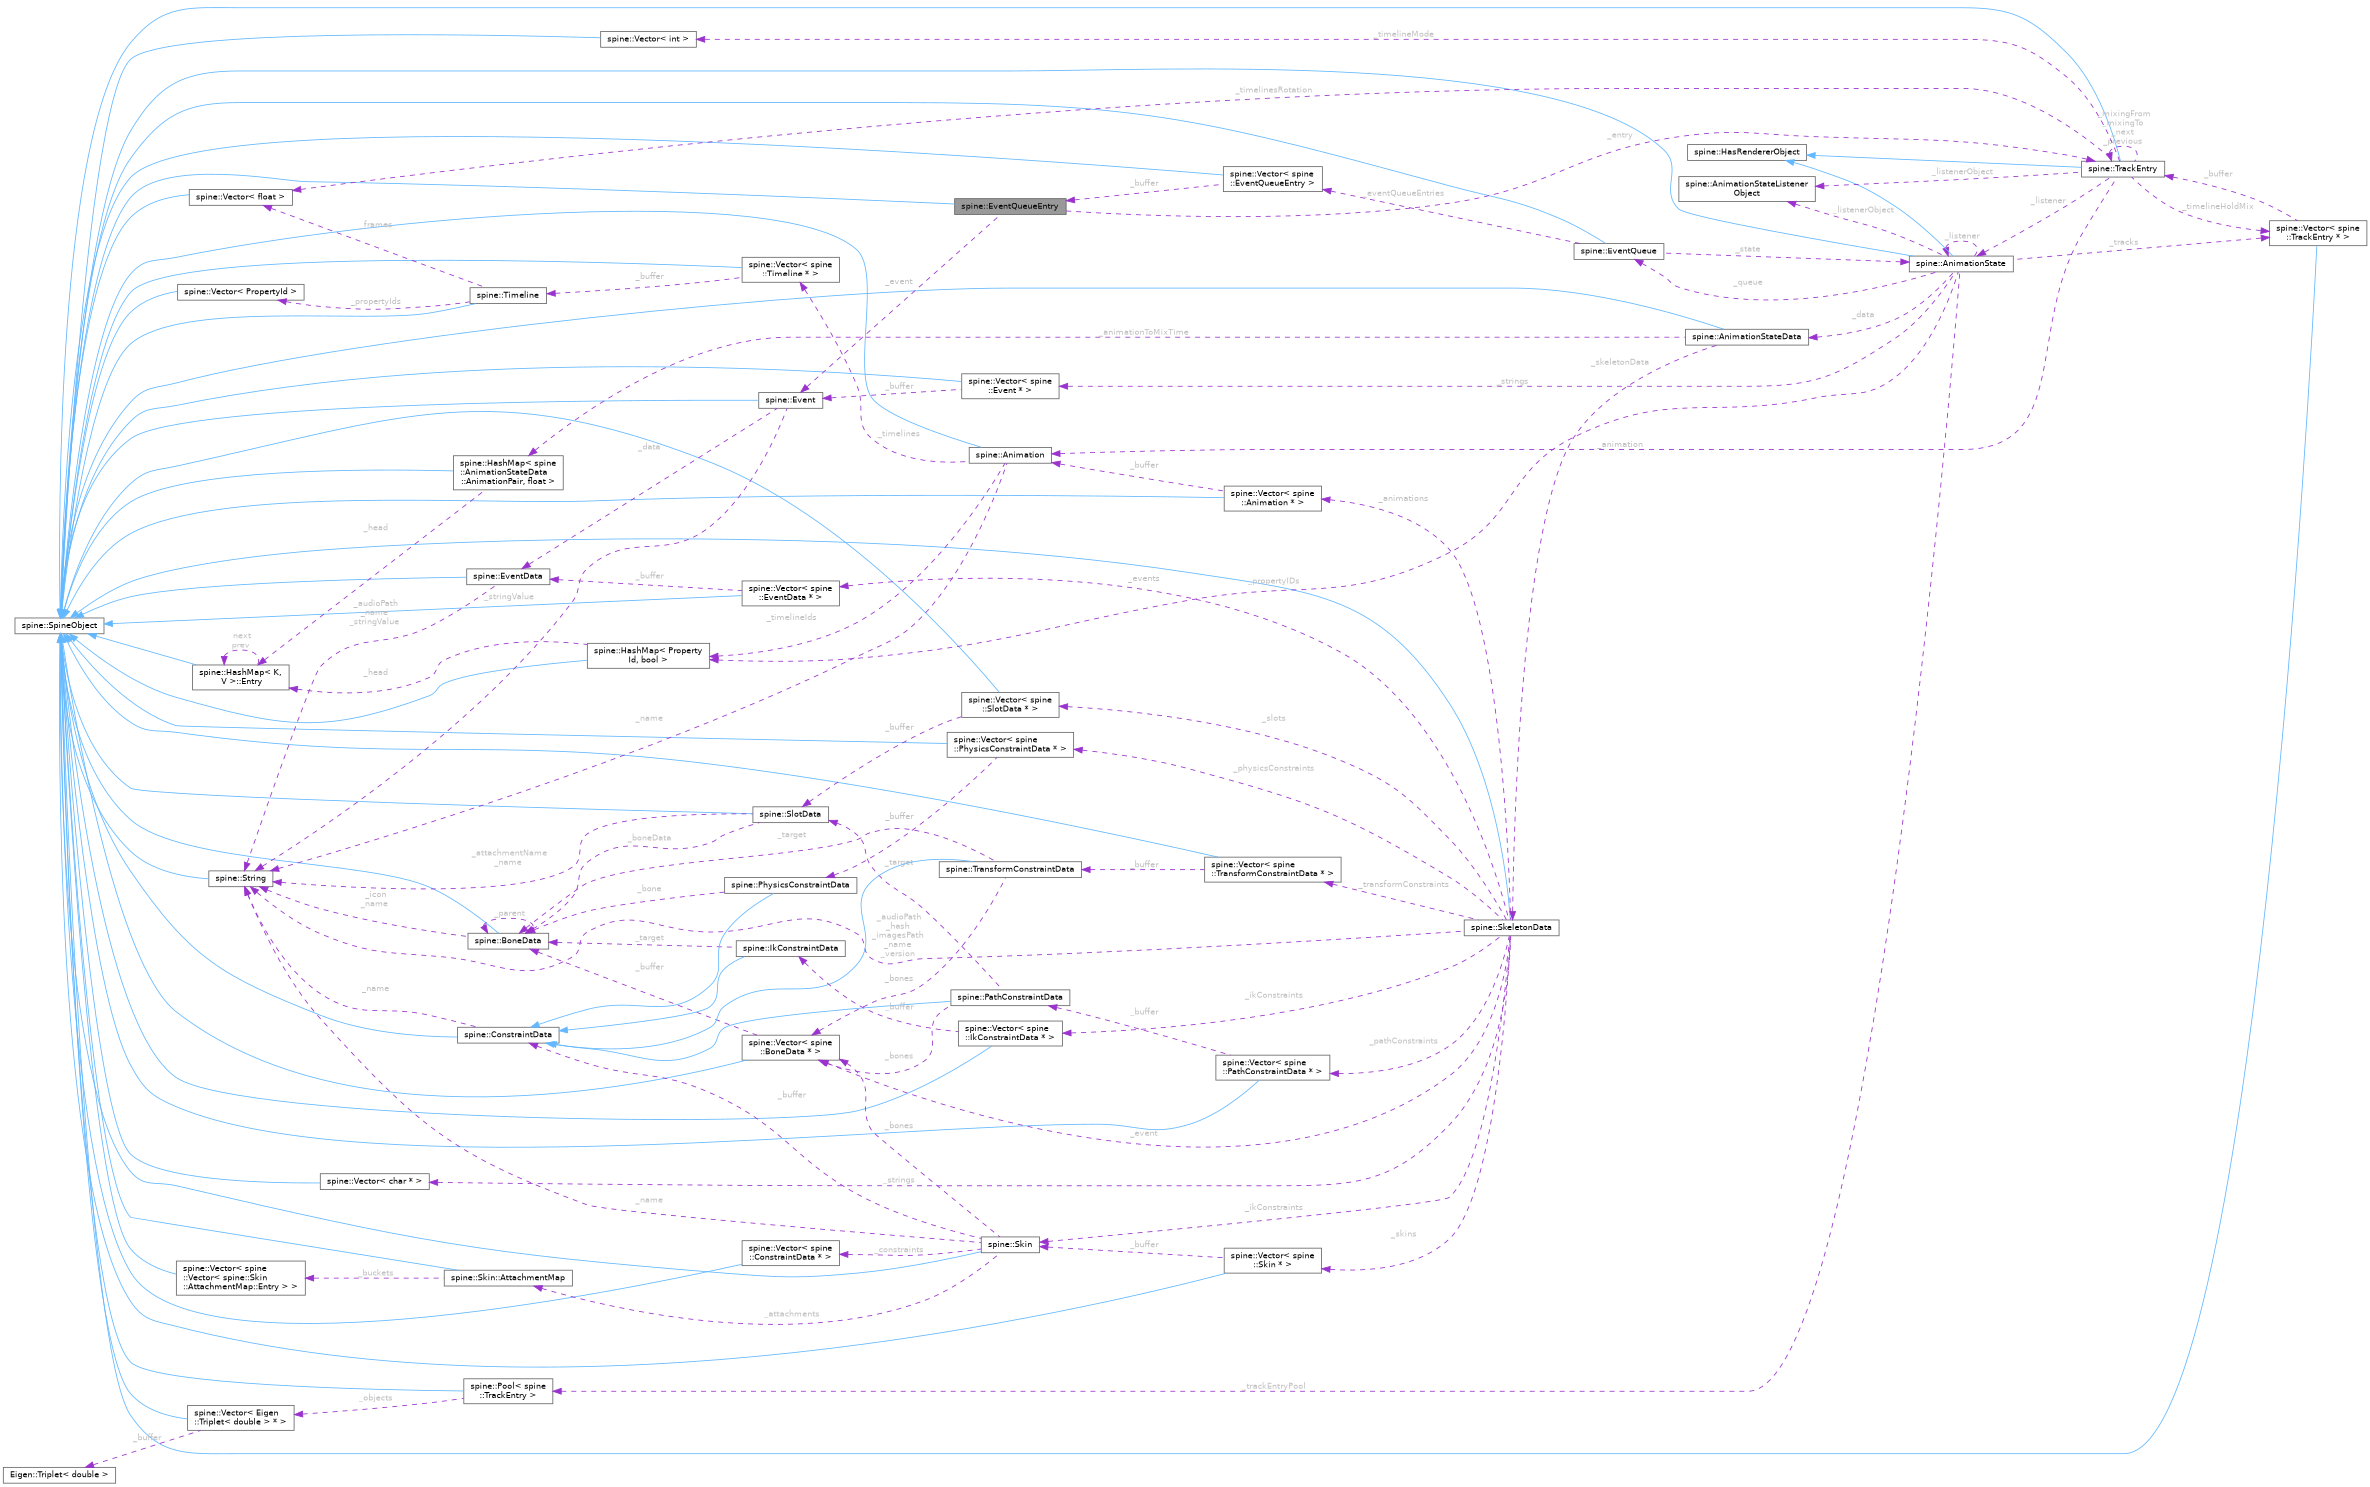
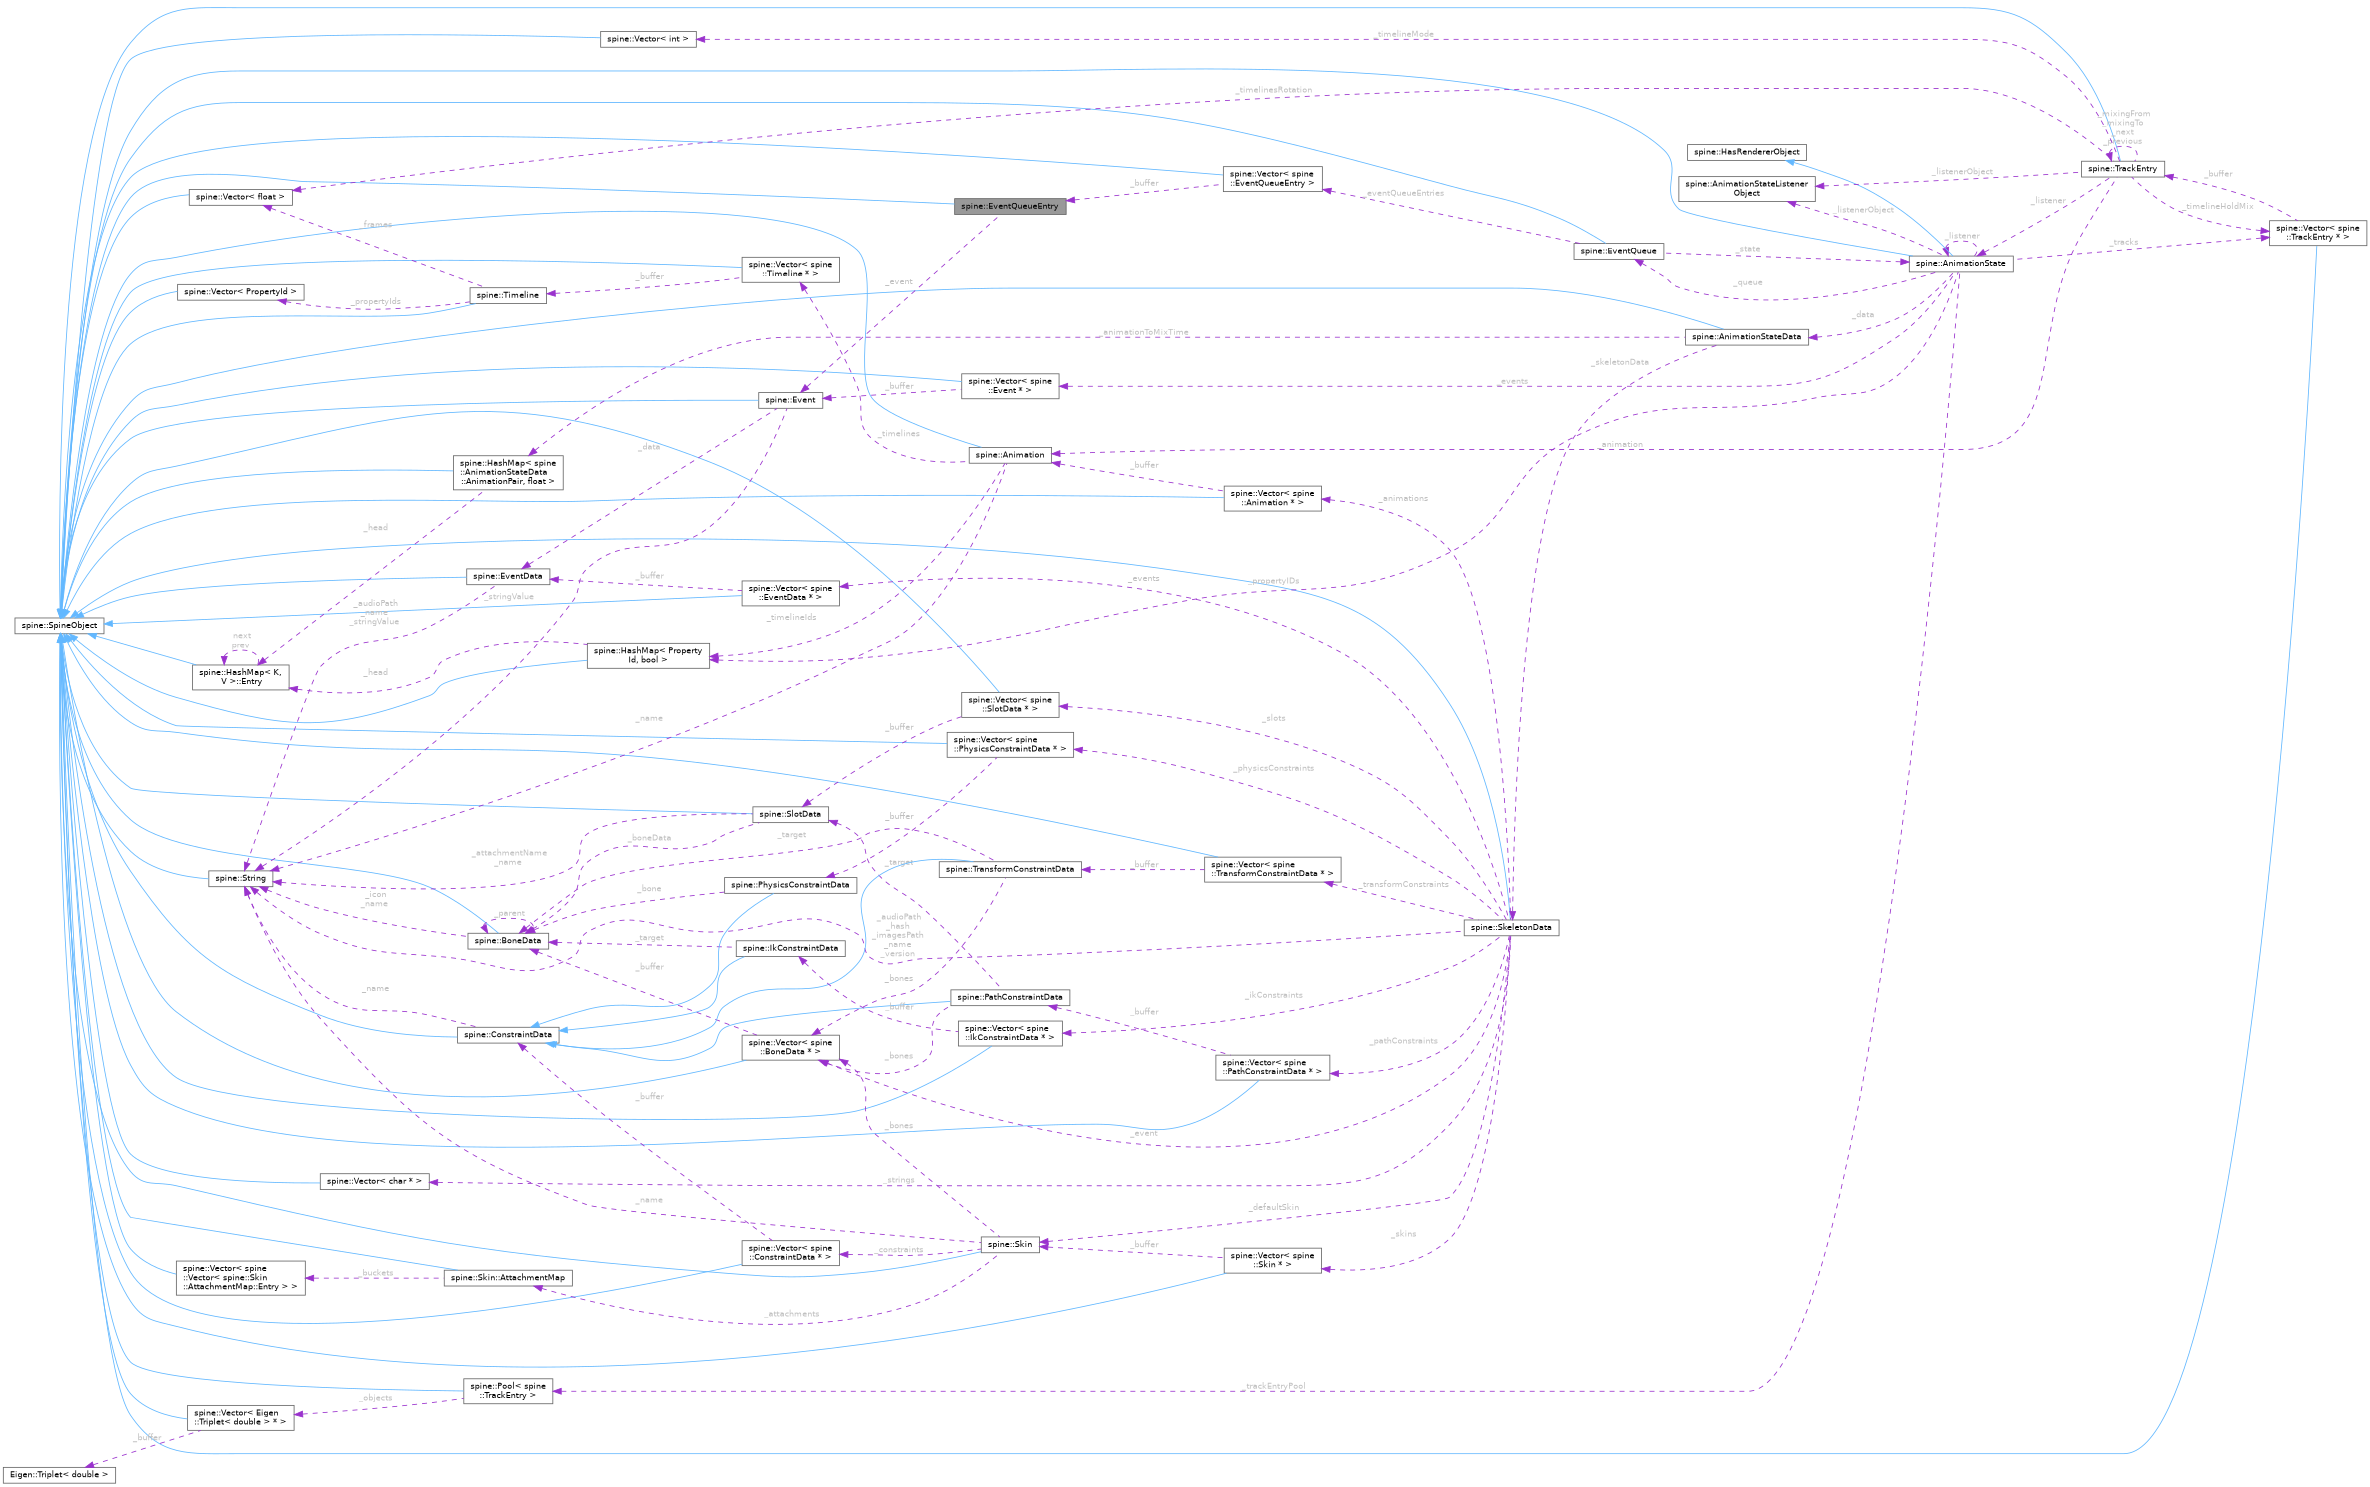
edge "spine::TrackEntry" -> "spine::HasRendererObject": removed
edge "spine::EventQueueEntry" -> "spine::TrackEntry": removed, label "_entry"
edge "spine::AnimationState" -> "spine::Vector< spine ::Event * >": label " _strings" -> " _events"
edge "spine::Skin" -> "spine::ConstraintData": now "spine::Vector< spine ::ConstraintData * >" -> "spine::ConstraintData"
edge "spine::SkeletonData" -> "spine::Skin": label " _ikConstraints" -> " _defaultSkin"
